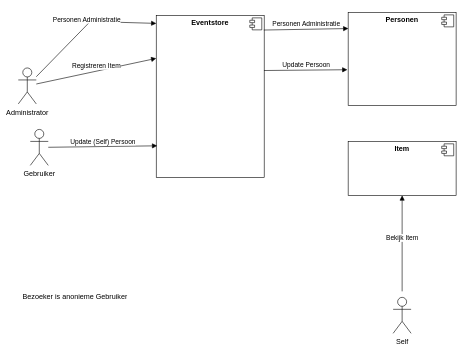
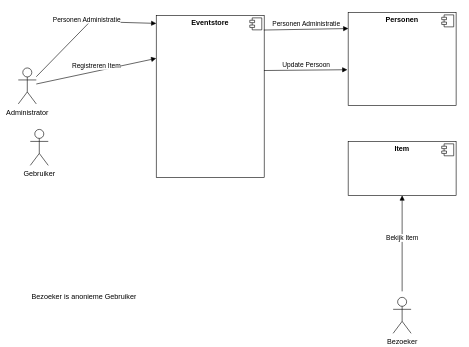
edge "Gebruiker" -> "Eventstore": removed, label "Update (Self) Persoon"
node "Bezoeker is anonieme Gebruiker": moved (75, 297) -> (84, 297)
node "Self": label "Self" -> "Bezoeker"
